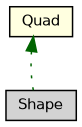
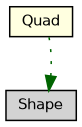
edge "Shape" -> "Quad": reversed
